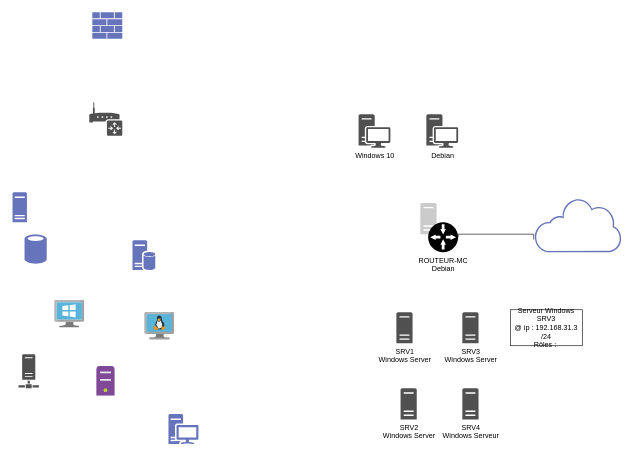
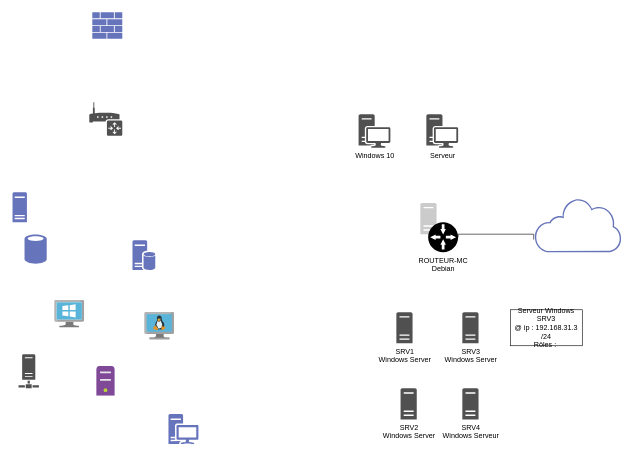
node "Debian": label "Debian" -> "Serveur"
